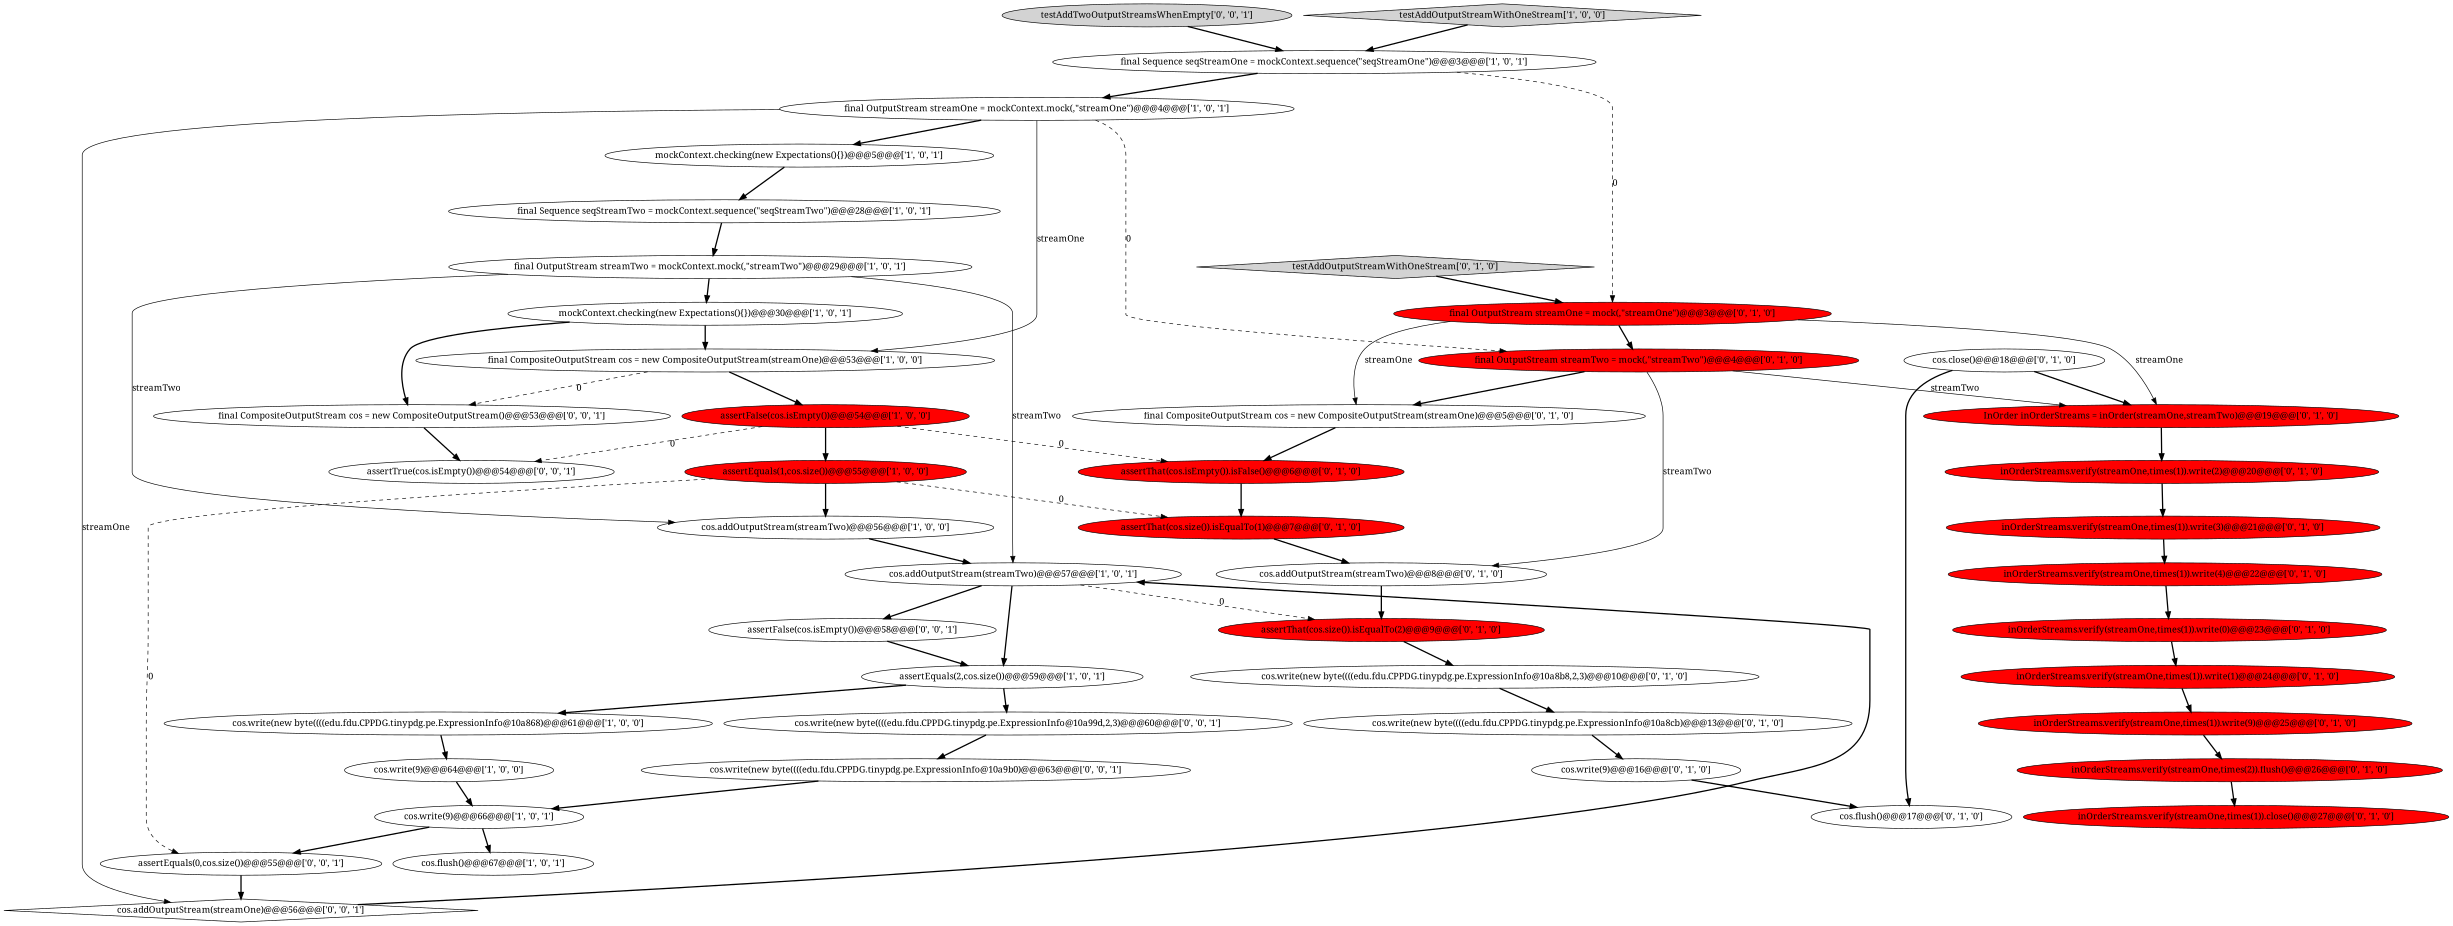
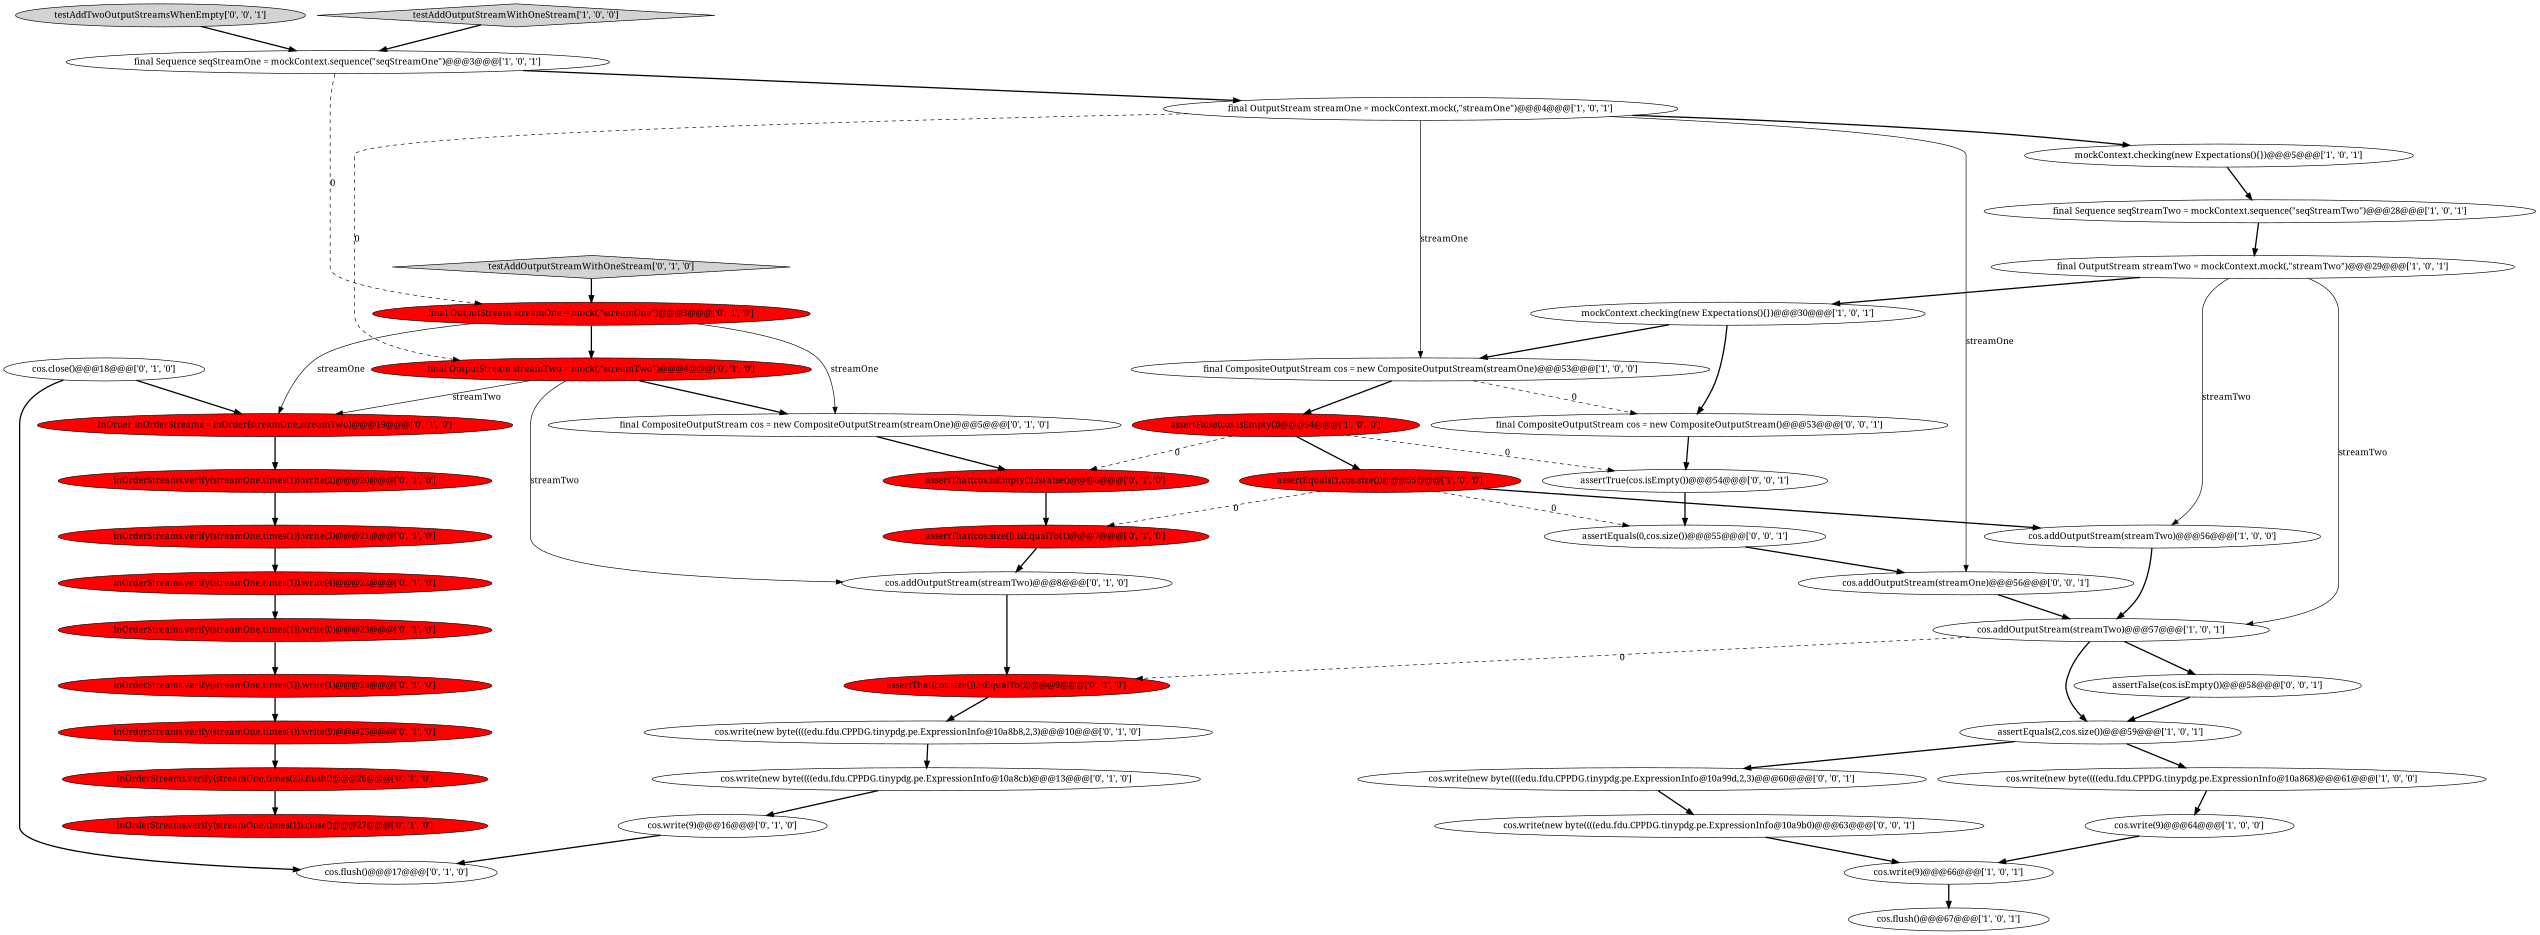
edge "cos.write(9)@@@66@@@['1', '0', '1']" -> "assertEquals(0,cos.size())@@@55@@@['0', '0', '1']": now "assertTrue(cos.isEmpty())@@@54@@@['0', '0', '1']" -> "assertEquals(0,cos.size())@@@55@@@['0', '0', '1']"
node "cos.addOutputStream(streamOne)@@@56@@@['0', '0', '1']": shape diamond -> ellipse
